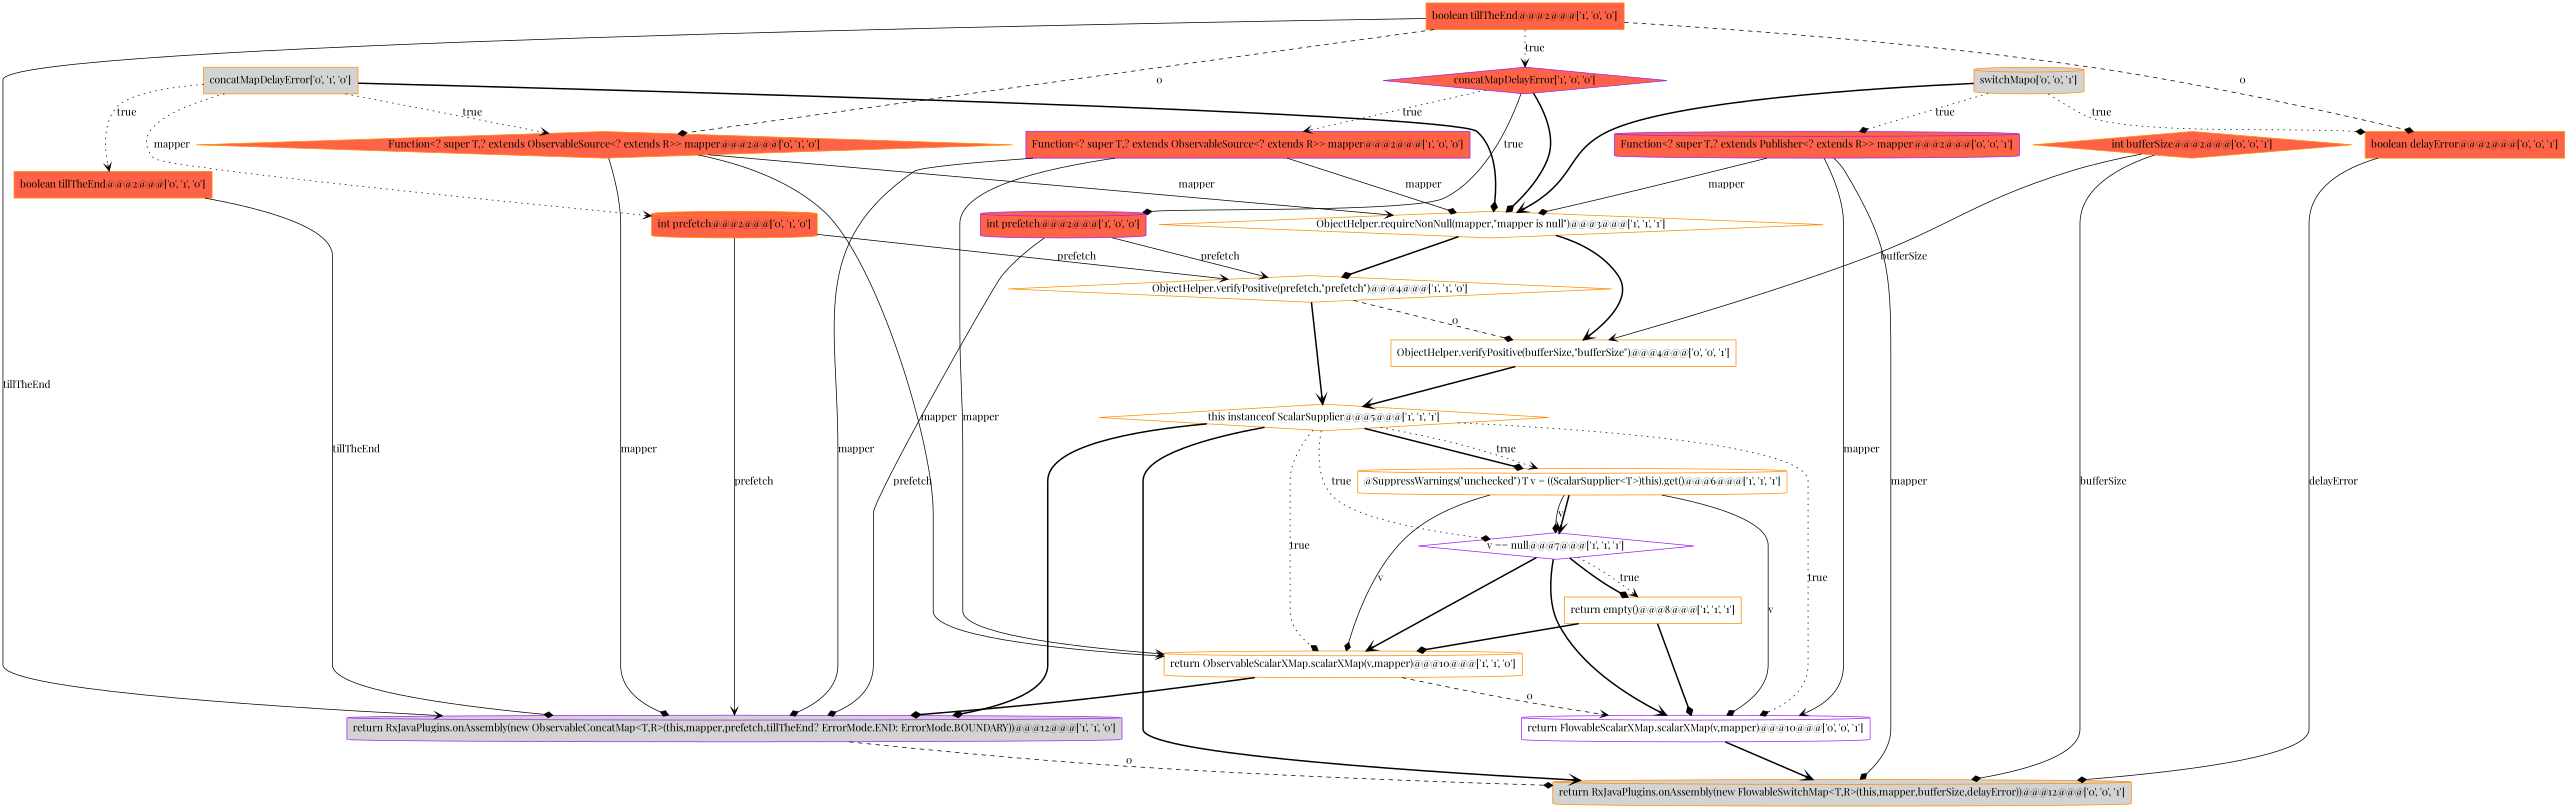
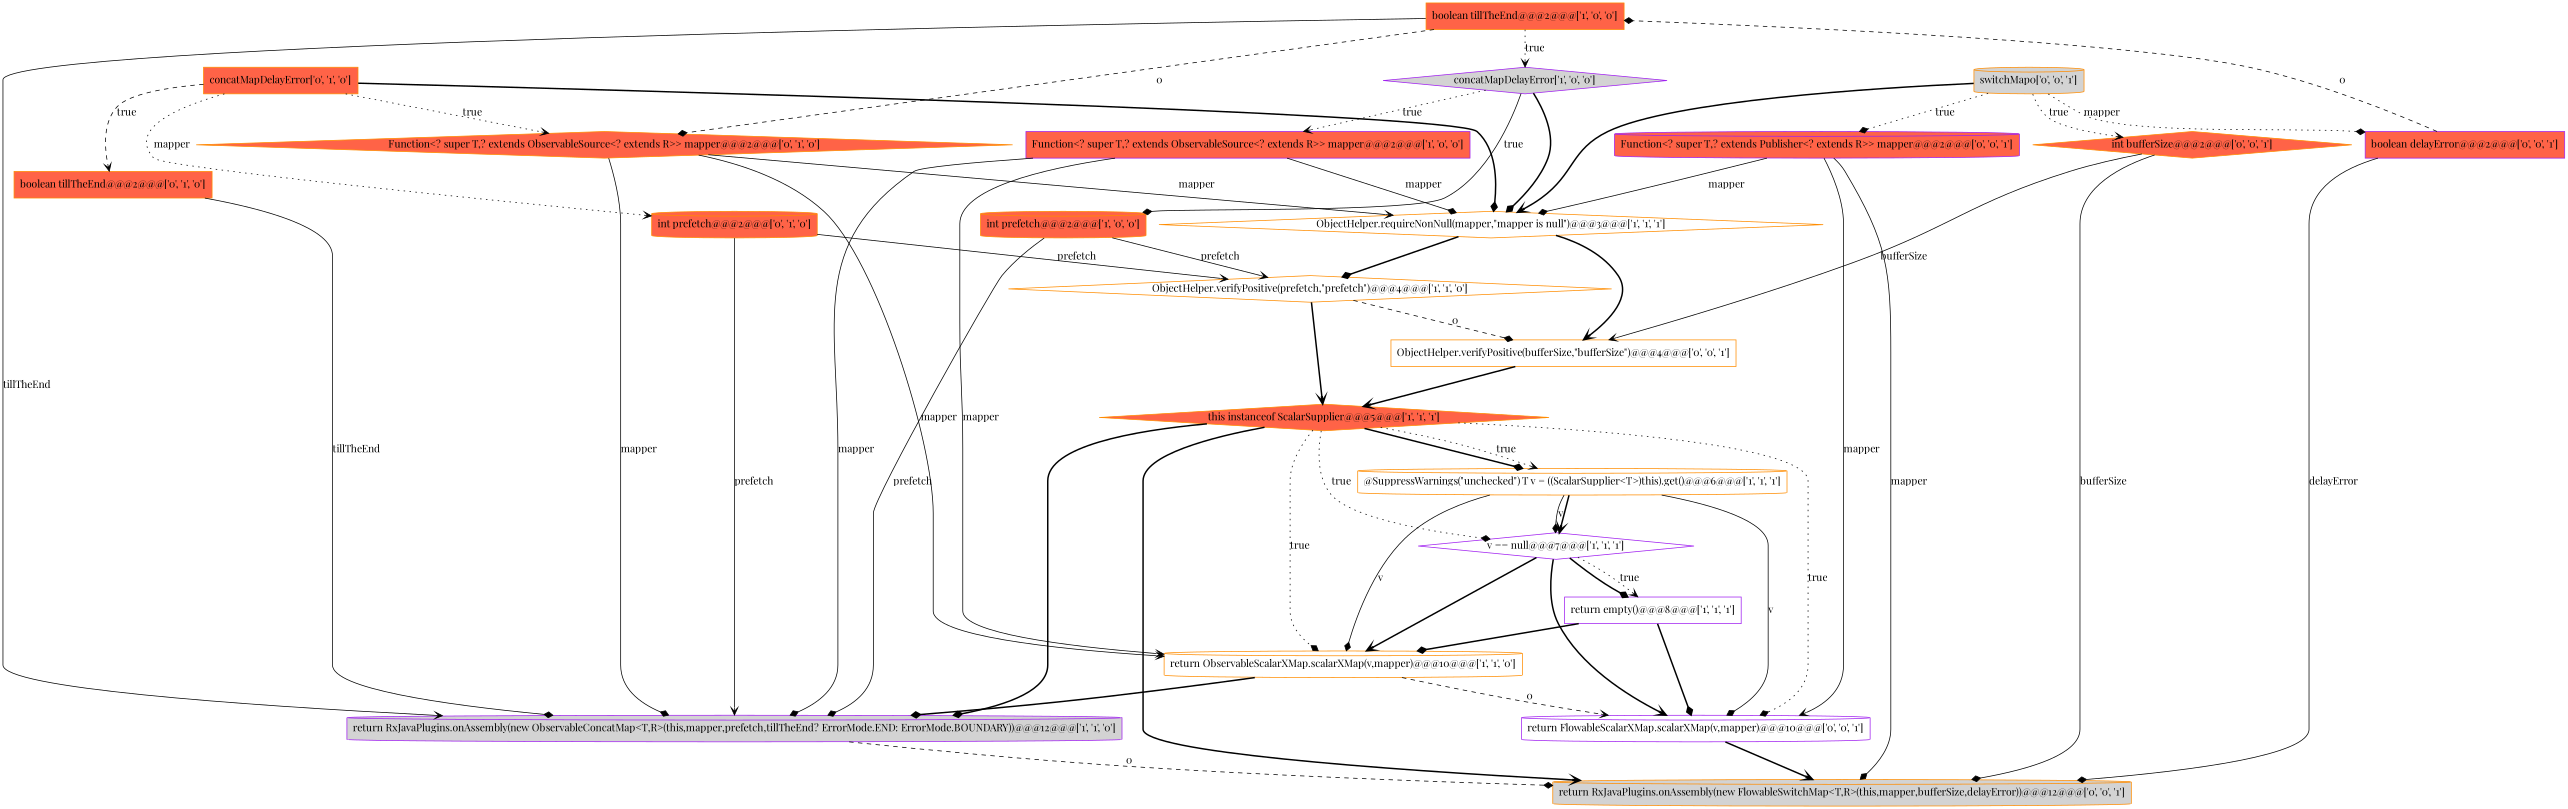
edge "boolean tillTheEnd@@@2@@@['1', '0', '0']" -> "boolean delayError@@@2@@@['0', '0', '1']": reversed
node "concatMapDelayError['0', '1', '0']": fillcolor lightgray -> tomato
node "concatMapDelayError['1', '0', '0']": fillcolor tomato -> lightgray
edge "concatMapDelayError['0', '1', '0']" -> "boolean tillTheEnd@@@2@@@['0', '1', '0']": style dotted -> dashed
edge "switchMap0['0', '0', '1']" -> "boolean delayError@@@2@@@['0', '0', '1']": label "true" -> "mapper"
edge "switchMap0['0', '0', '1']" -> "int bufferSize@@@2@@@['0', '0', '1']": added, label "true"
node "boolean delayError@@@2@@@['0', '0', '1']": color darkorange -> purple
node "int prefetch@@@2@@@['1', '0', '0']": color purple -> darkorange
node "this instanceof ScalarSupplier@@@5@@@['1', '1', '1']": fillcolor white -> tomato
node "return empty()@@@8@@@['1', '1', '1']": color darkorange -> purple
